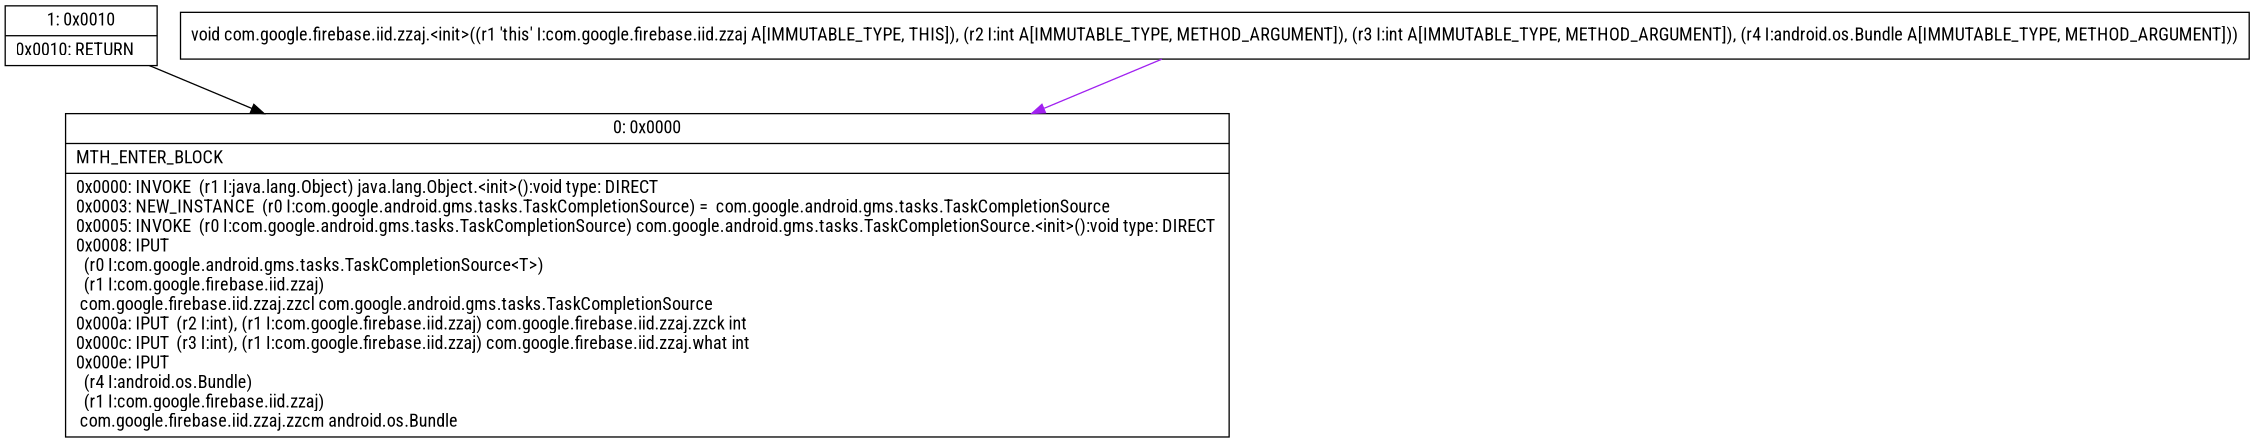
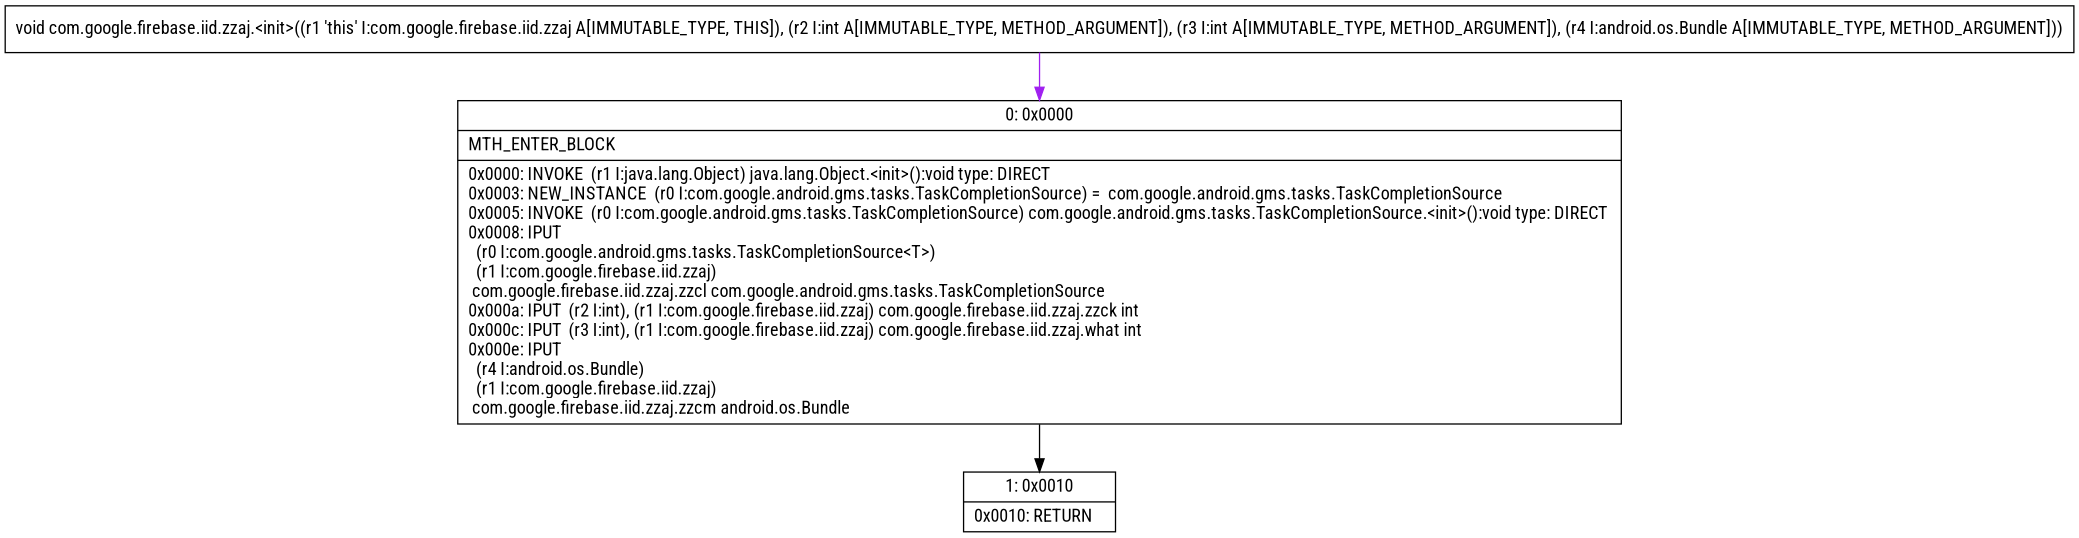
edge "1: 0x0010" -> "0: 0x0000": reversed
